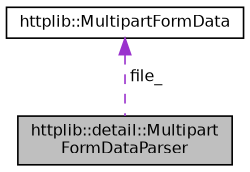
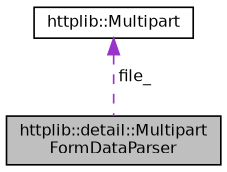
node "httplib::MultipartFormData": label "httplib::MultipartFormData" -> "httplib::Multipart"
